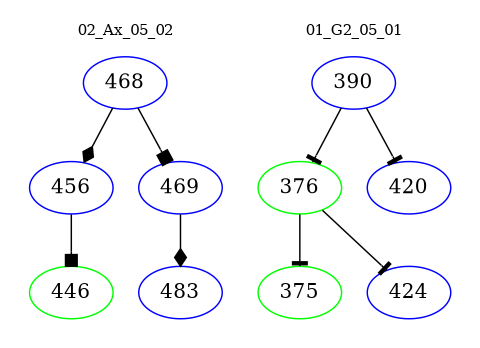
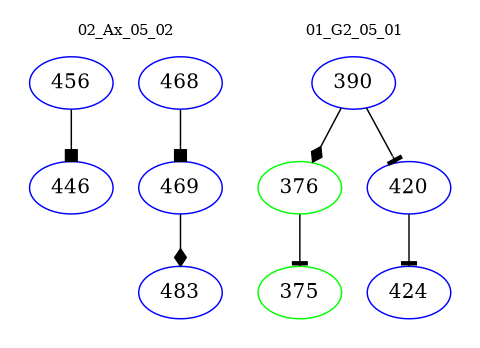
edge "468" -> "456": removed
edge "390" -> "376": arrowhead tee -> diamond
edge "376" -> "424": now "420" -> "424"
node "446": color green -> blue
